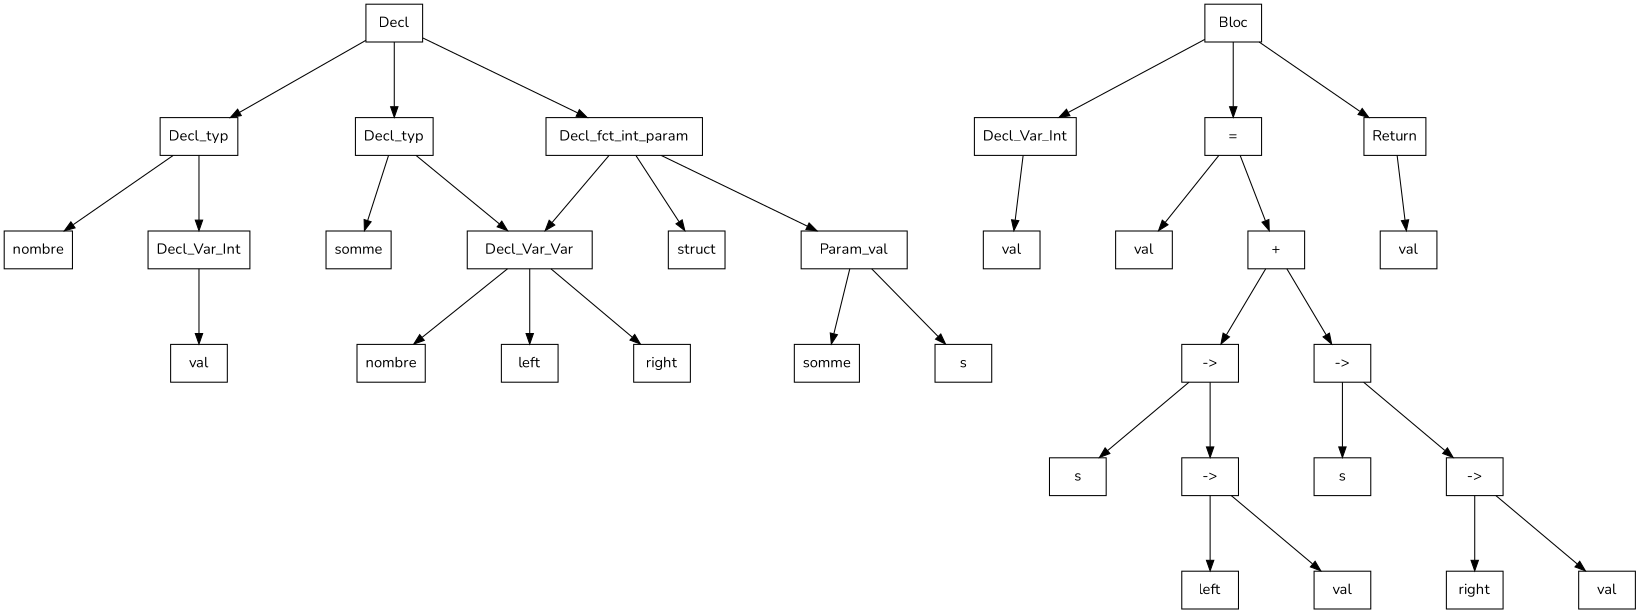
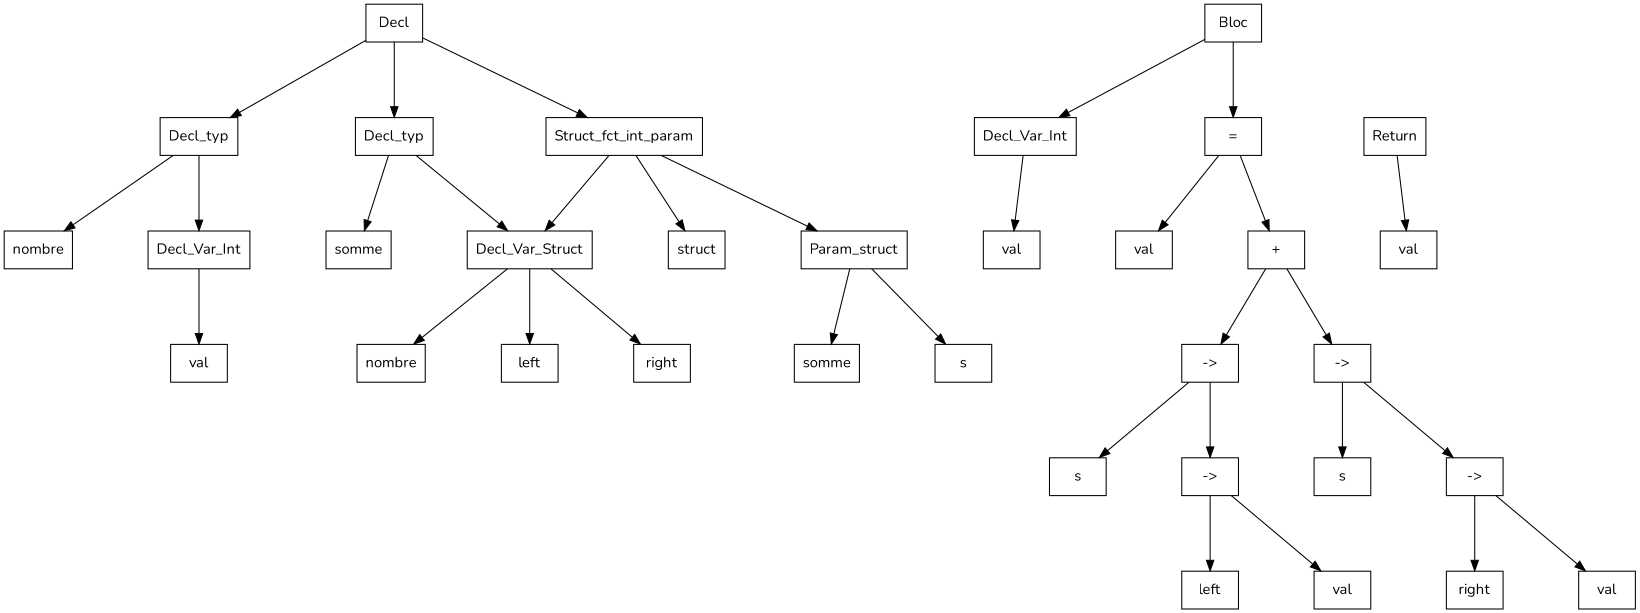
edge "Bloc" -> "Return": removed
node "Decl_fct_int_param": label "Decl_fct_int_param" -> "Struct_fct_int_param"
node "Decl_Var_Var": label "Decl_Var_Var" -> "Decl_Var_Struct"
node "Param_val": label "Param_val" -> "Param_struct"
